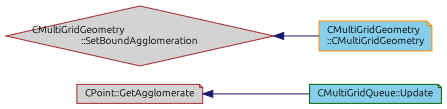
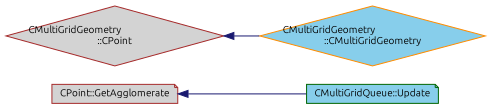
node "CMultiGridGeometry ::SetBoundAgglomeration": label "CMultiGridGeometry ::SetBoundAgglomeration" -> "CMultiGridGeometry ::CPoint"
node "CMultiGridGeometry ::CMultiGridGeometry": shape note -> diamond
